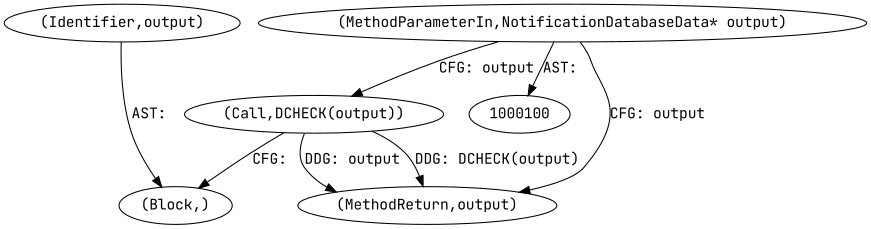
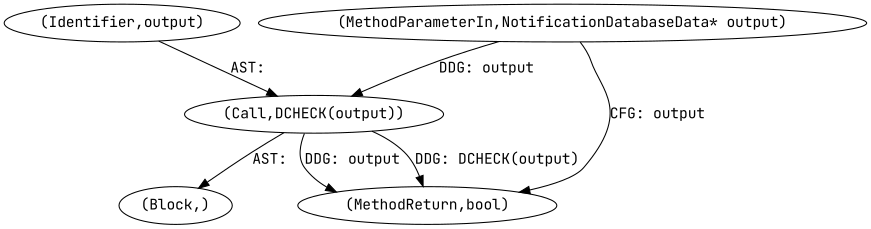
edge "(MethodParameterIn,NotificationDatabaseData* output)" -> "(Call,DCHECK(output))": label "CFG: output" -> "DDG: output"
edge "(Identifier,output)" -> "(Block,)": now "(Identifier,output)" -> "(Call,DCHECK(output))"
node "1000100": removed
edge "(Call,DCHECK(output))" -> "(Block,)": label "CFG: " -> "AST: "
node "(MethodReturn,output)": label "(MethodReturn,output)" -> "(MethodReturn,bool)"
